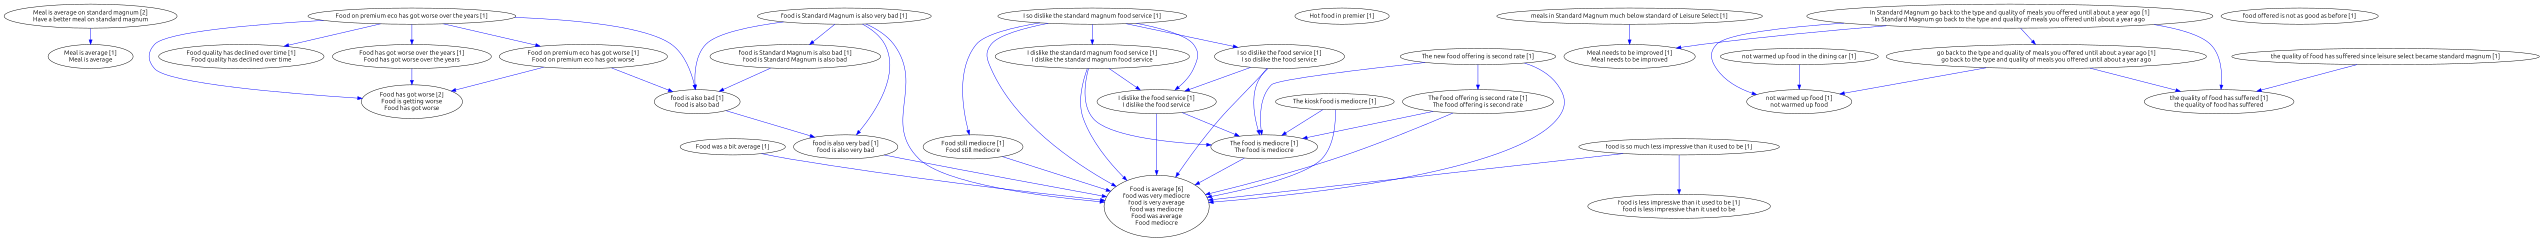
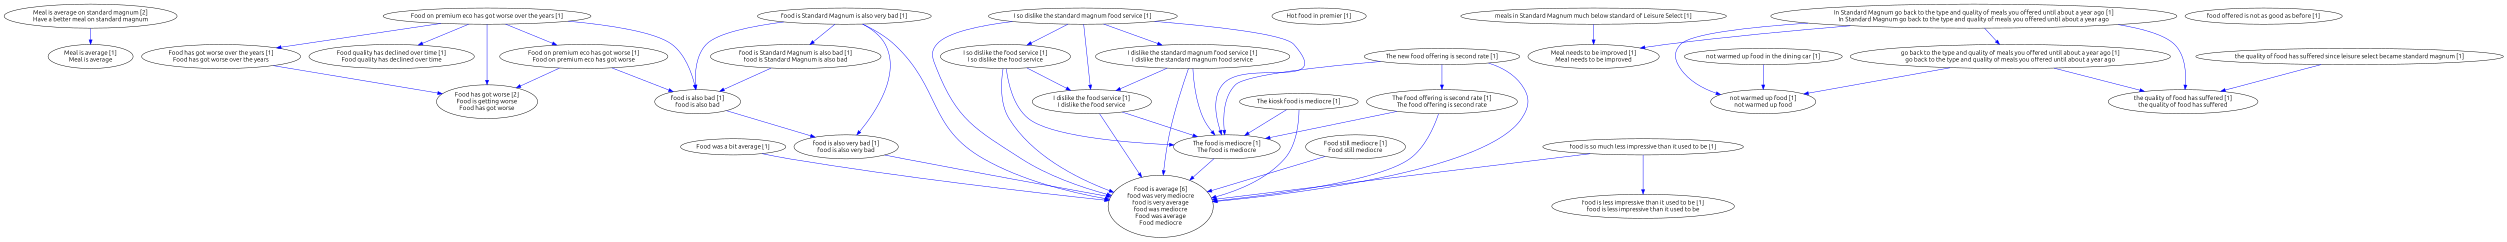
edge "I so dislike the standard magnum food service [1]" -> "Food still mediocre [1] Food still mediocre": now "I so dislike the standard magnum food service [1]" -> "The food is mediocre [1] The food is mediocre"
